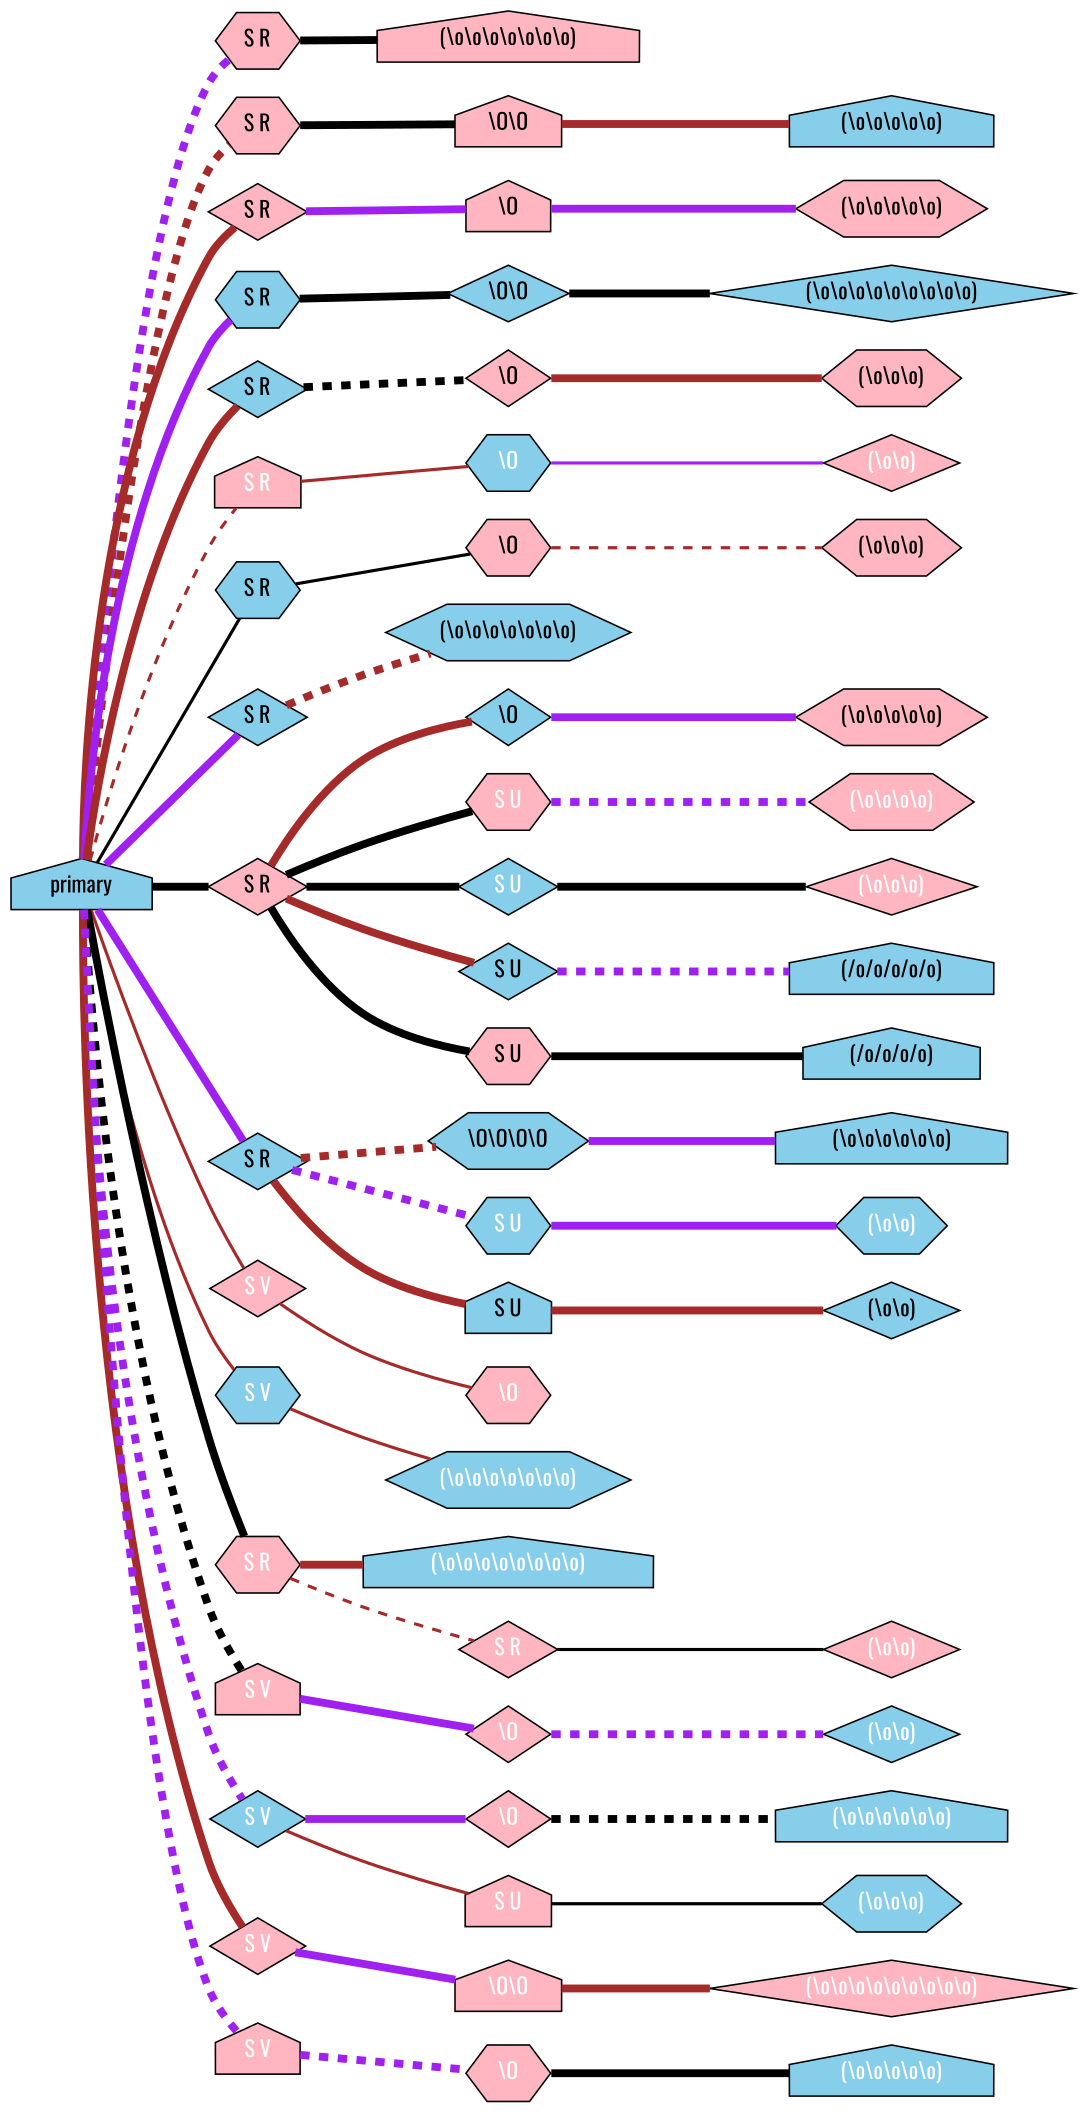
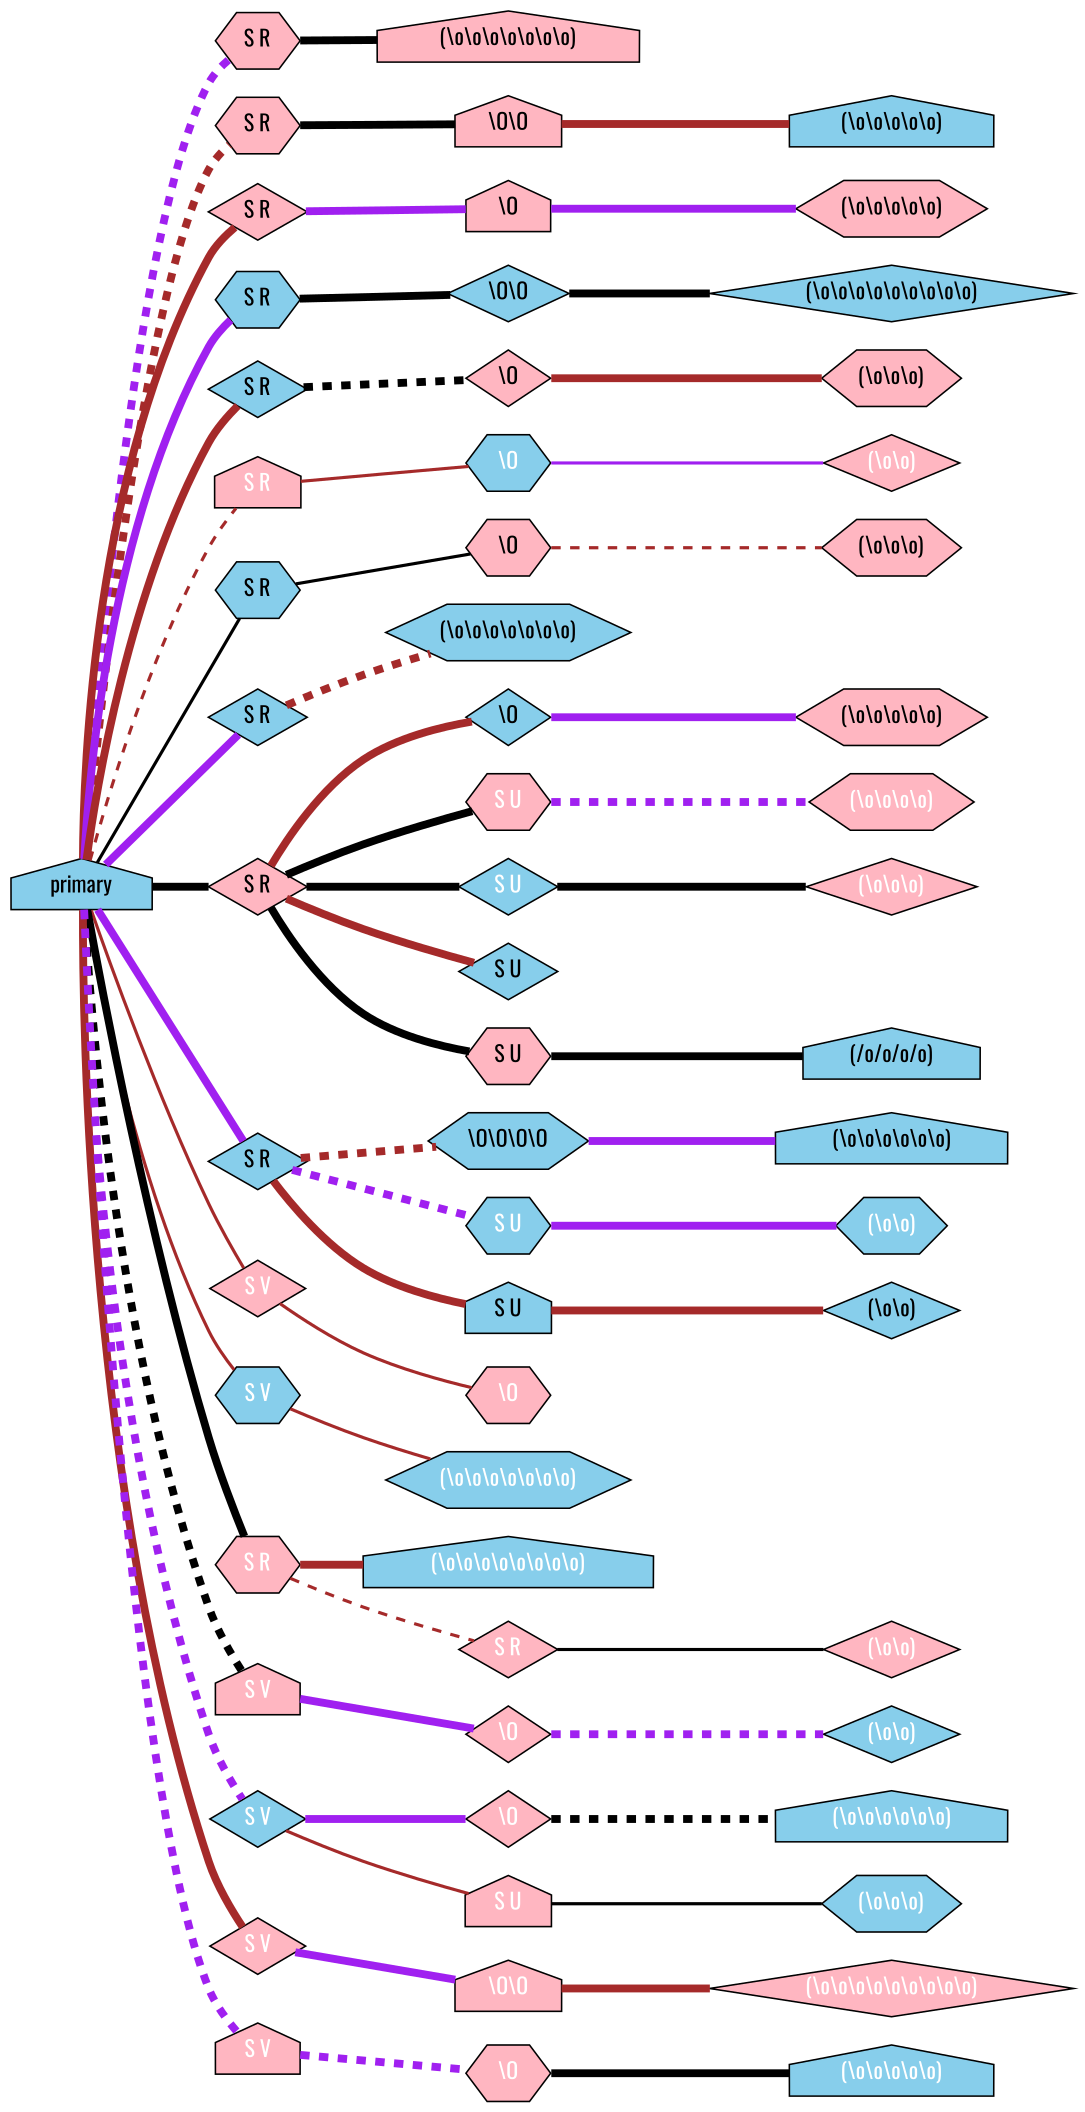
node "(/o/o/o/o/o)": removed
